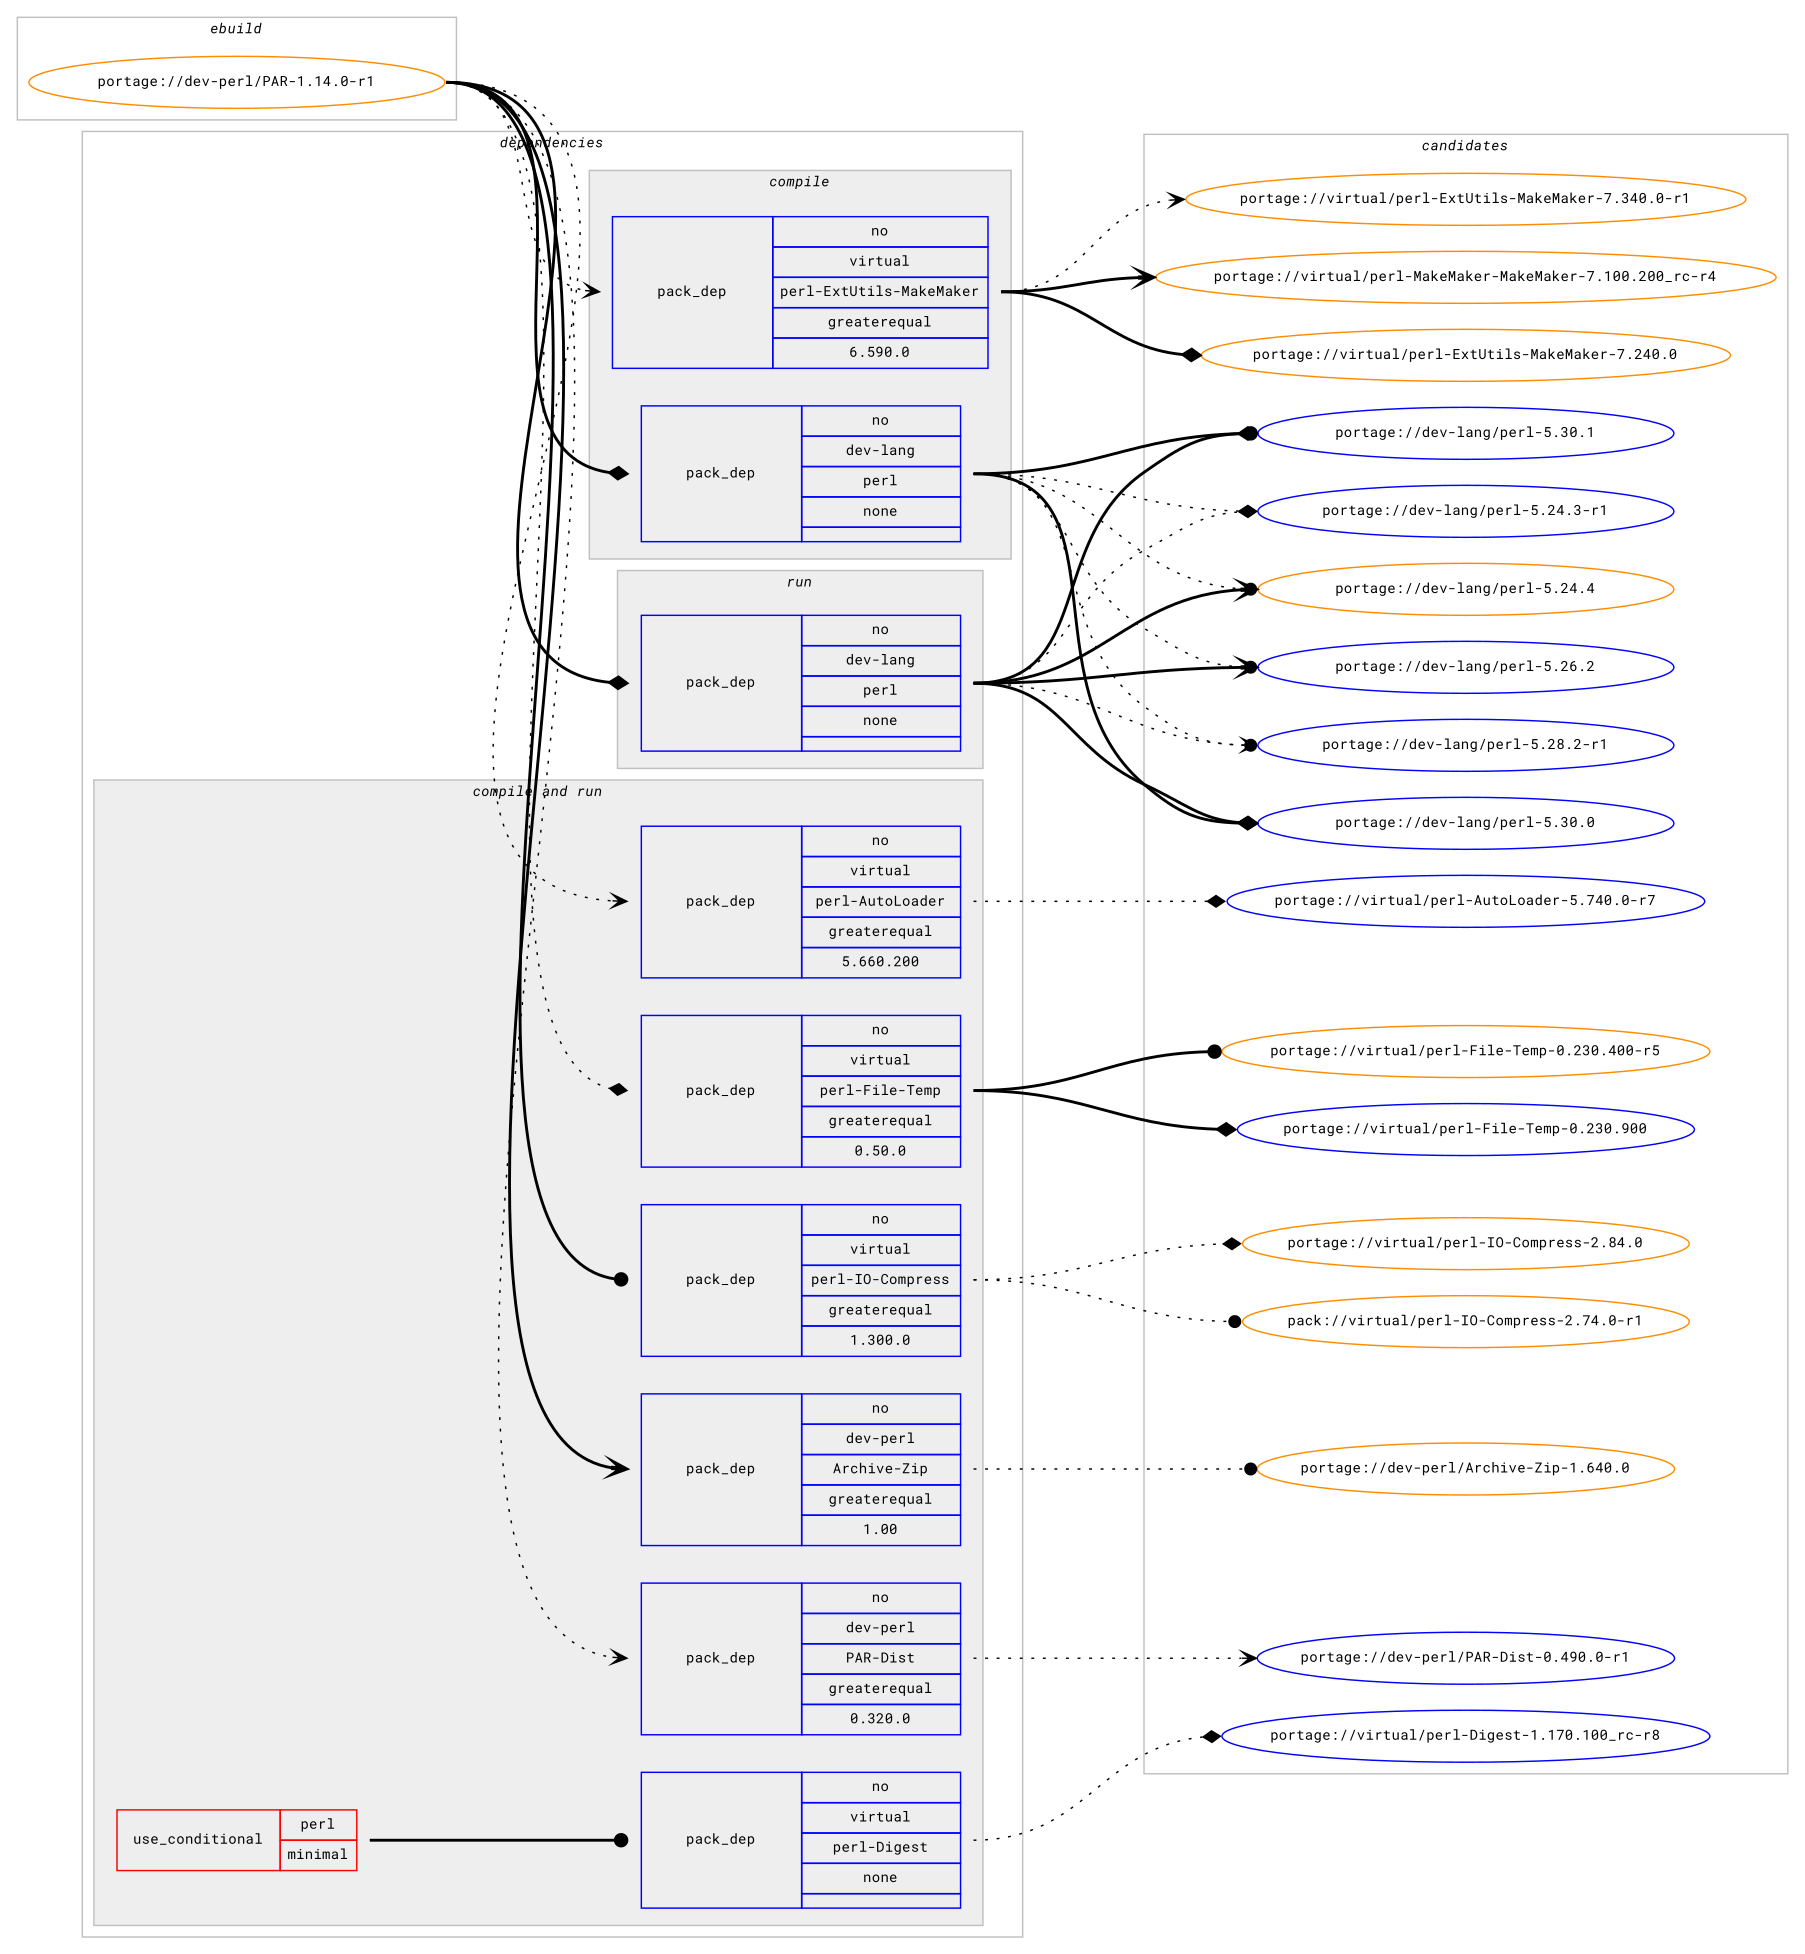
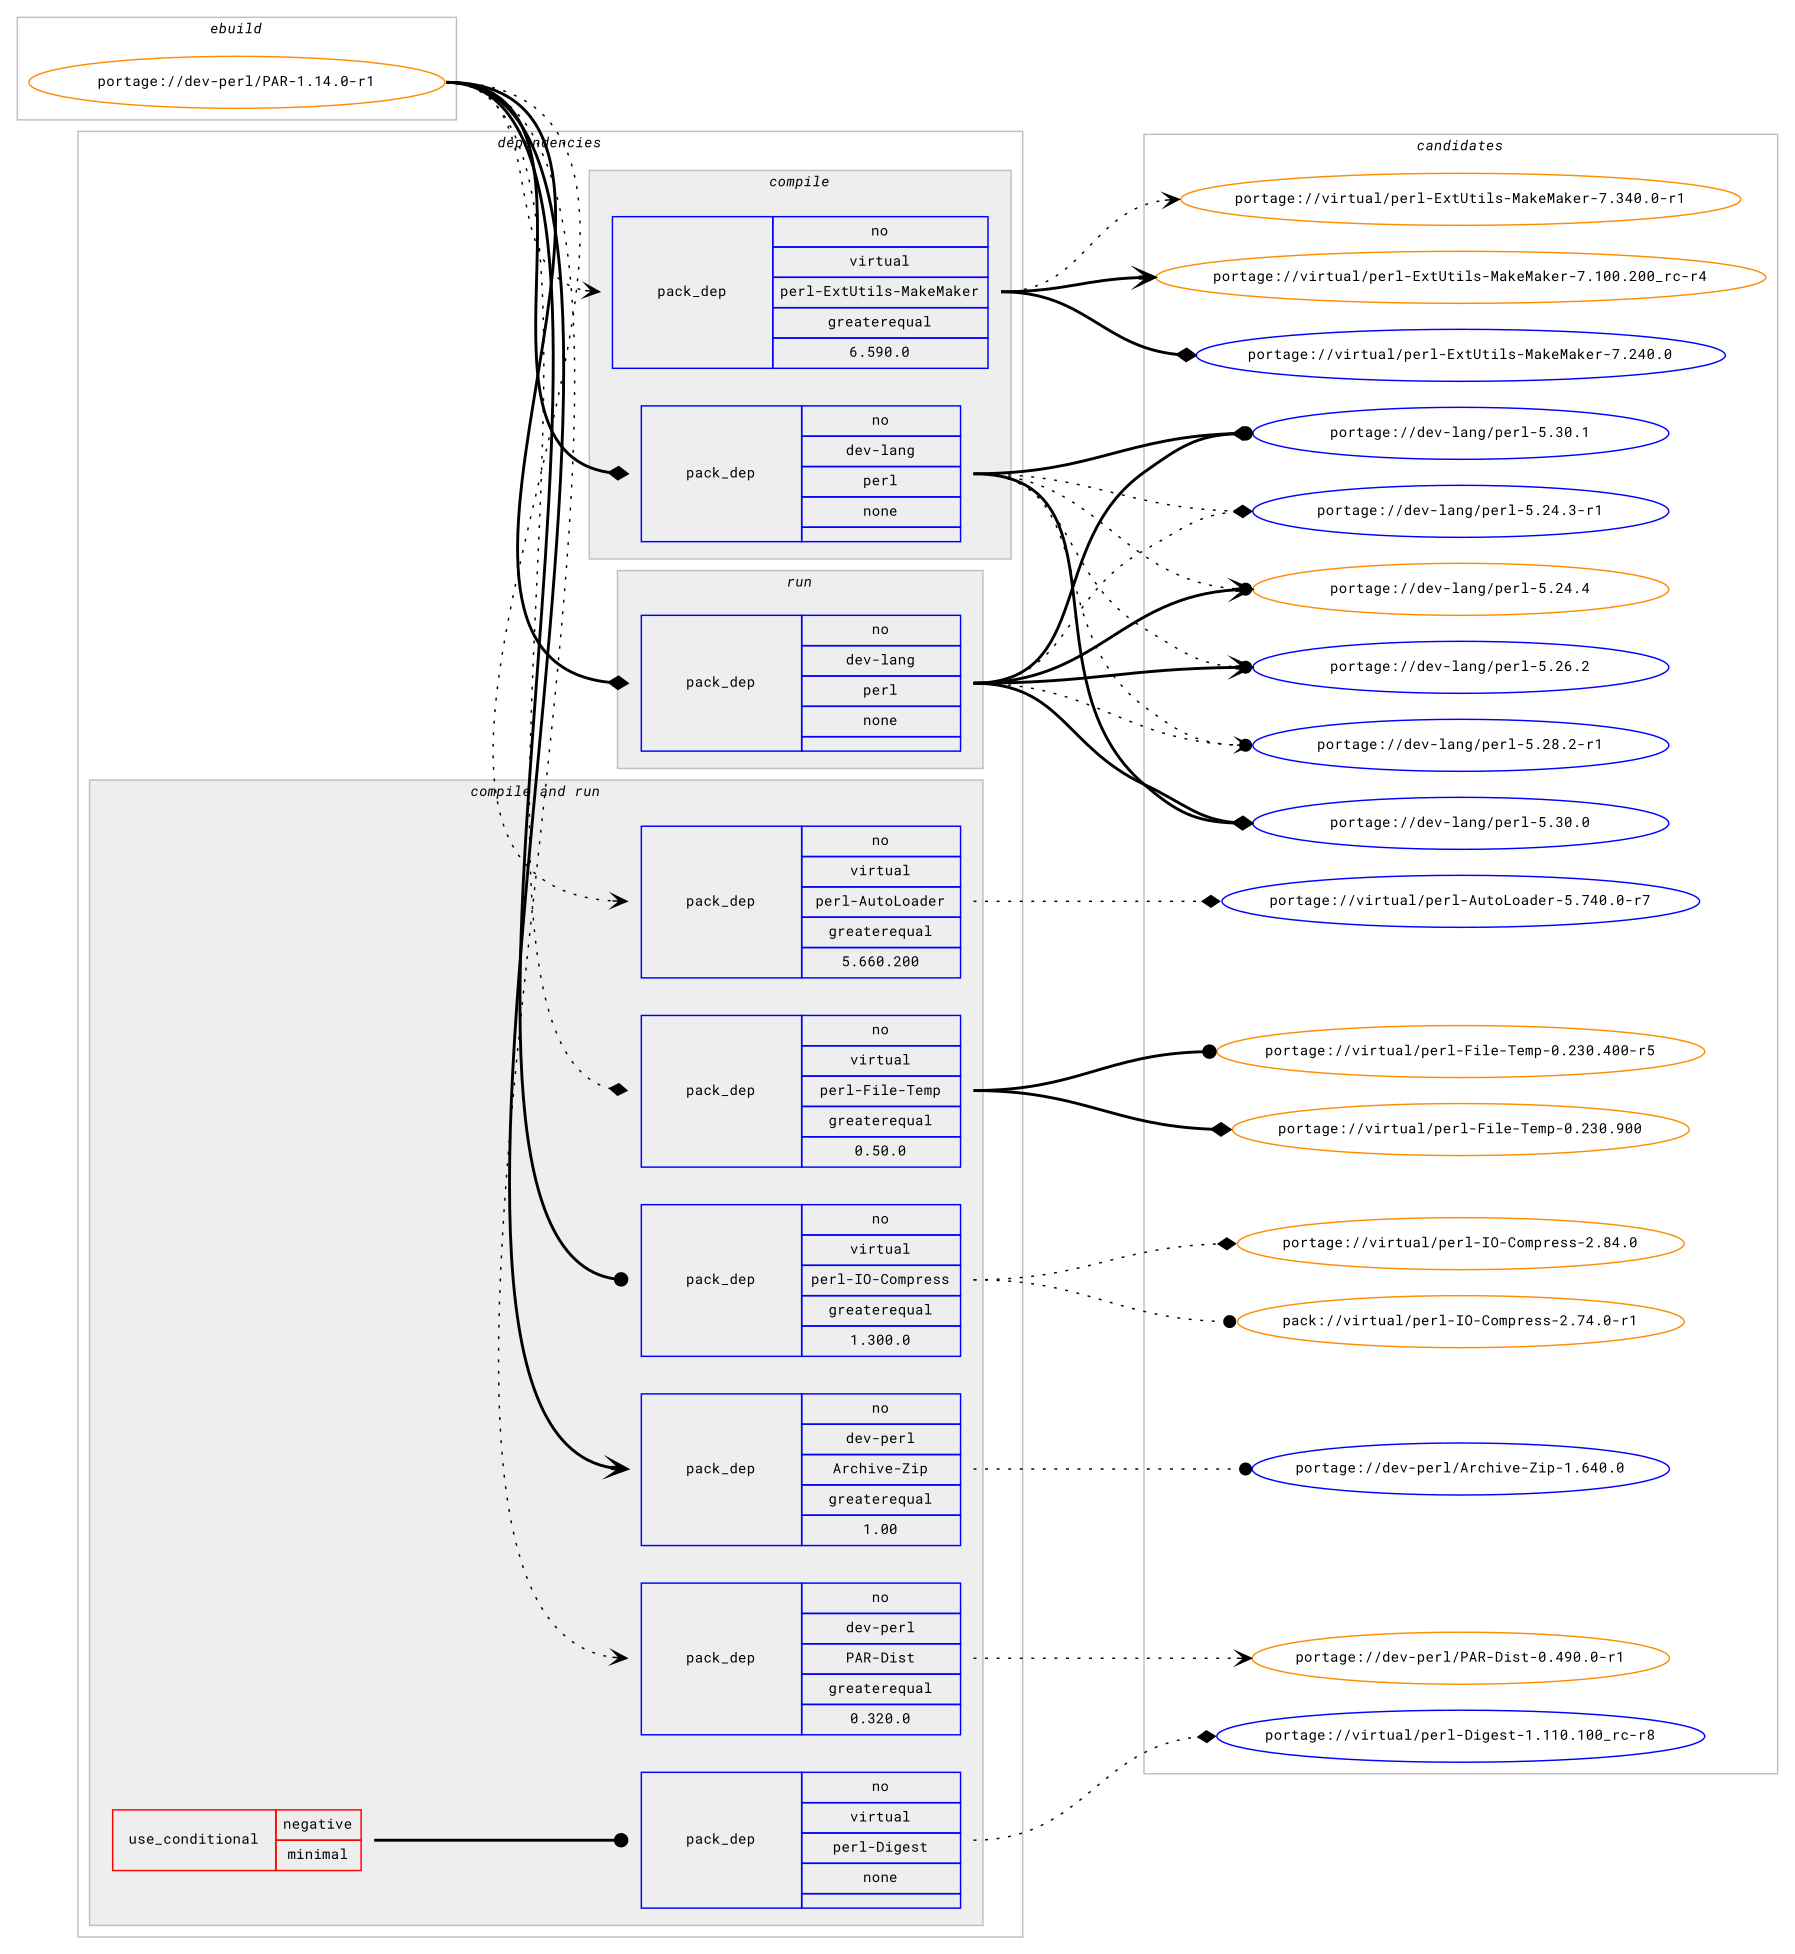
node "portage://virtual/perl-MakeMaker-MakeMaker-7.100.200_rc-r4": label "portage://virtual/perl-MakeMaker-MakeMaker-7.100.200_rc-r4" -> "portage://virtual/perl-ExtUtils-MakeMaker-7.100.200_rc-r4"
node "portage://virtual/perl-ExtUtils-MakeMaker-7.240.0": color darkorange -> blue
node "portage://virtual/perl-File-Temp-0.230.900": color blue -> darkorange
node "portage://dev-perl/Archive-Zip-1.640.0": color darkorange -> blue
node "portage://dev-perl/PAR-Dist-0.490.0-r1": color blue -> darkorange
node "portage://virtual/perl-Digest-1.170.100_rc-r8": label "portage://virtual/perl-Digest-1.170.100_rc-r8" -> "portage://virtual/perl-Digest-1.110.100_rc-r8"
node "use_conditional": text "perl" -> "negative"
